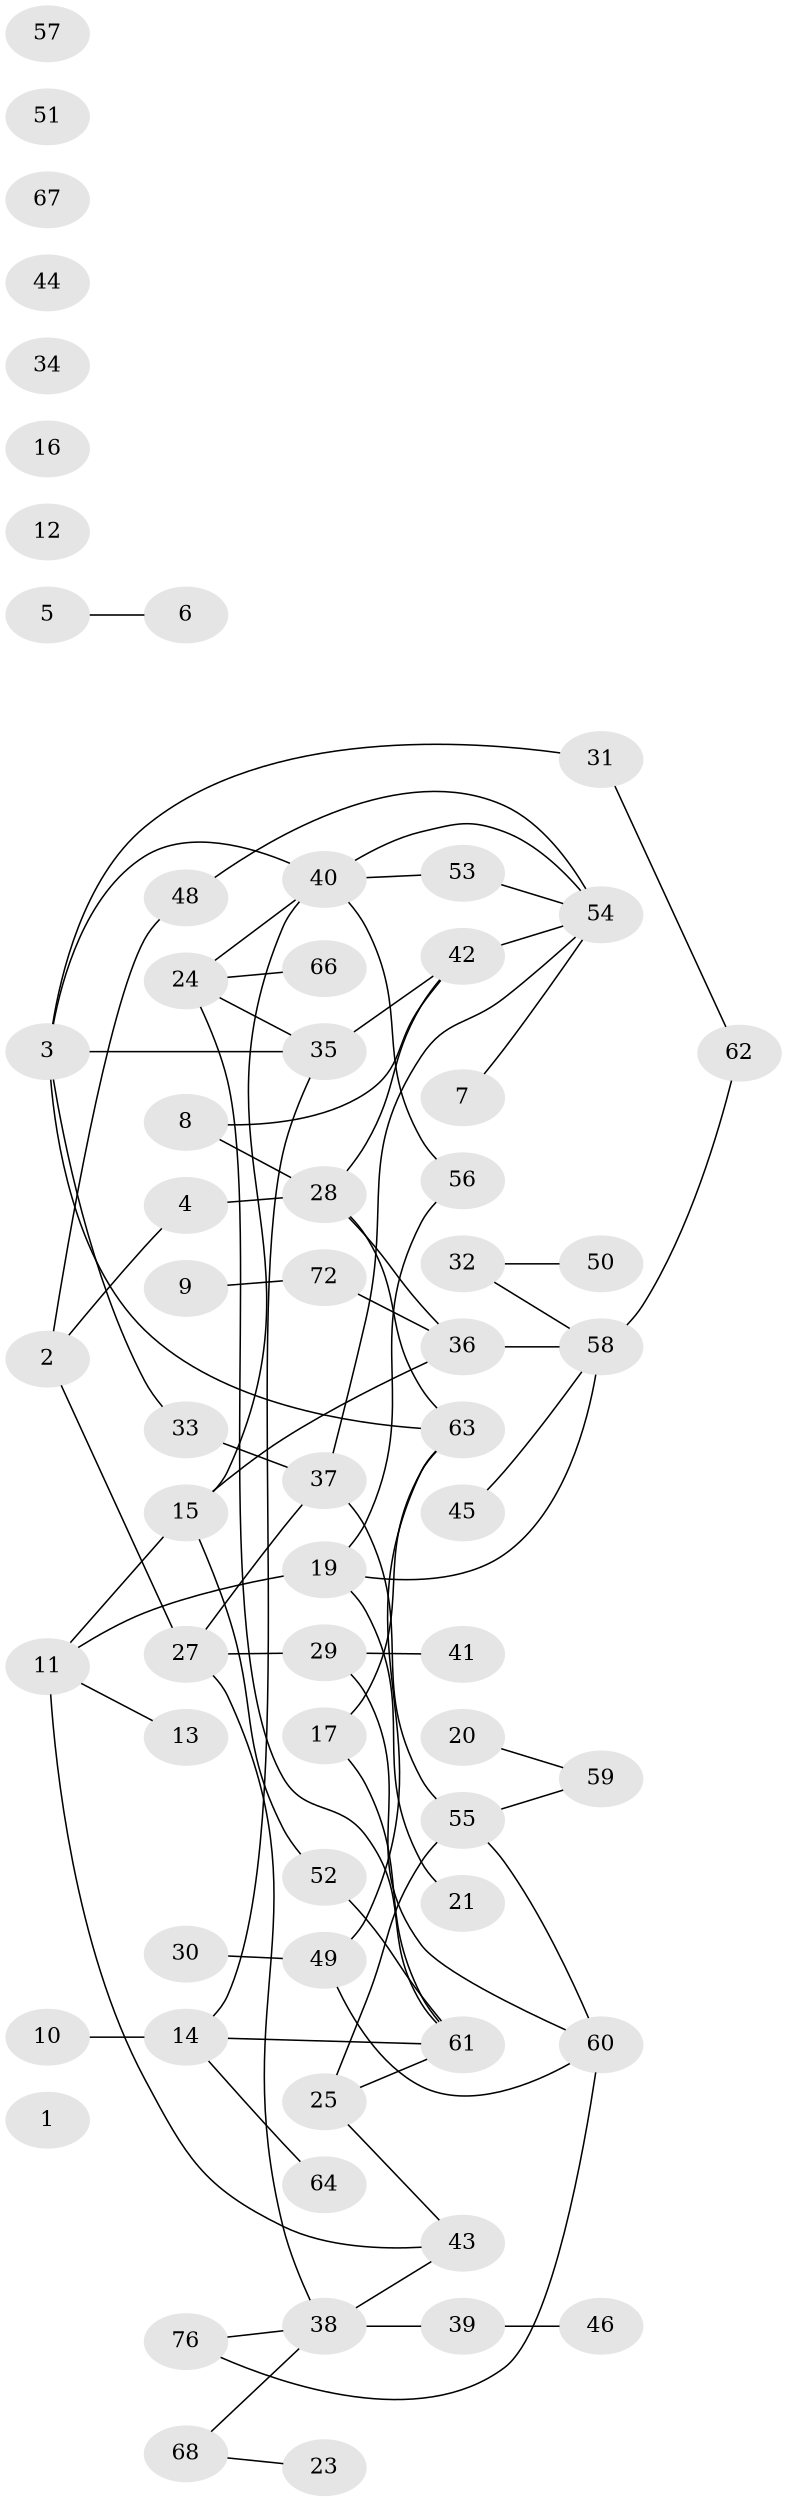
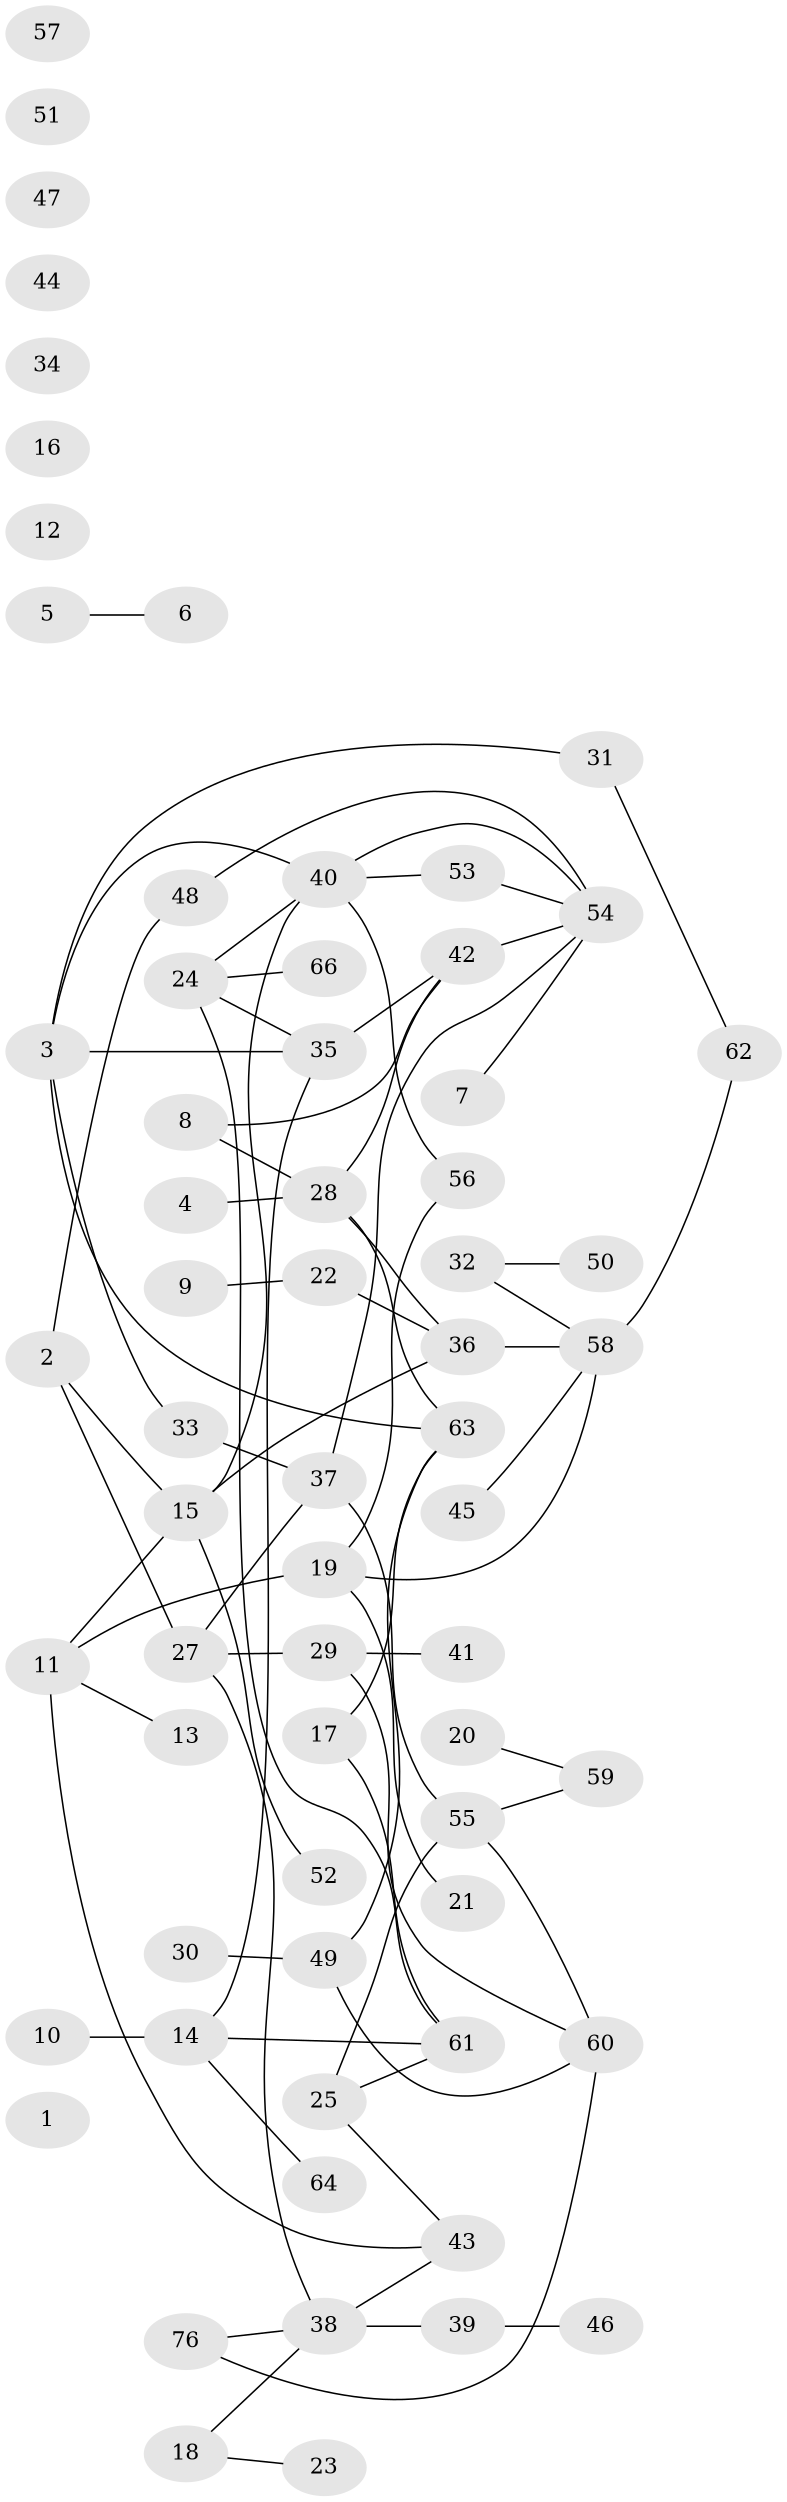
node "67": label "67" -> "47"
edge "4" -- "2": now "15" -- "2"
node "72": label "72" -> "22"
edge "52" -- "61": removed
node "68": label "68" -> "18"
